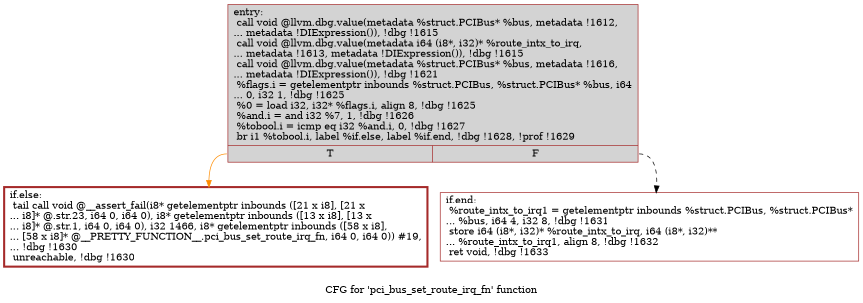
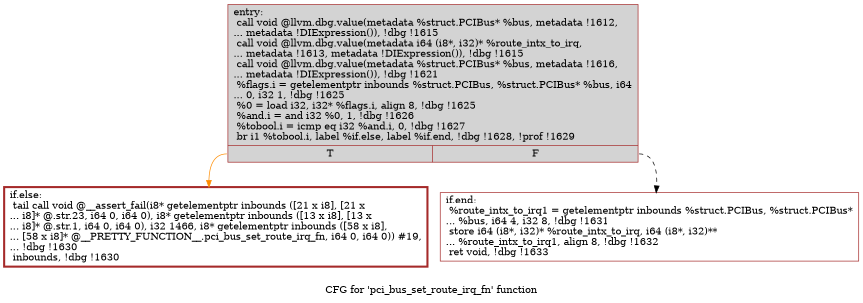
node "entry:": text "%and.i = and i32 %7, 1, !dbg !1626" -> "%and.i = and i32 %0, 1, !dbg !1626"
node "if.else:": text "unreachable, !dbg !1630" -> "inbounds, !dbg !1630"
